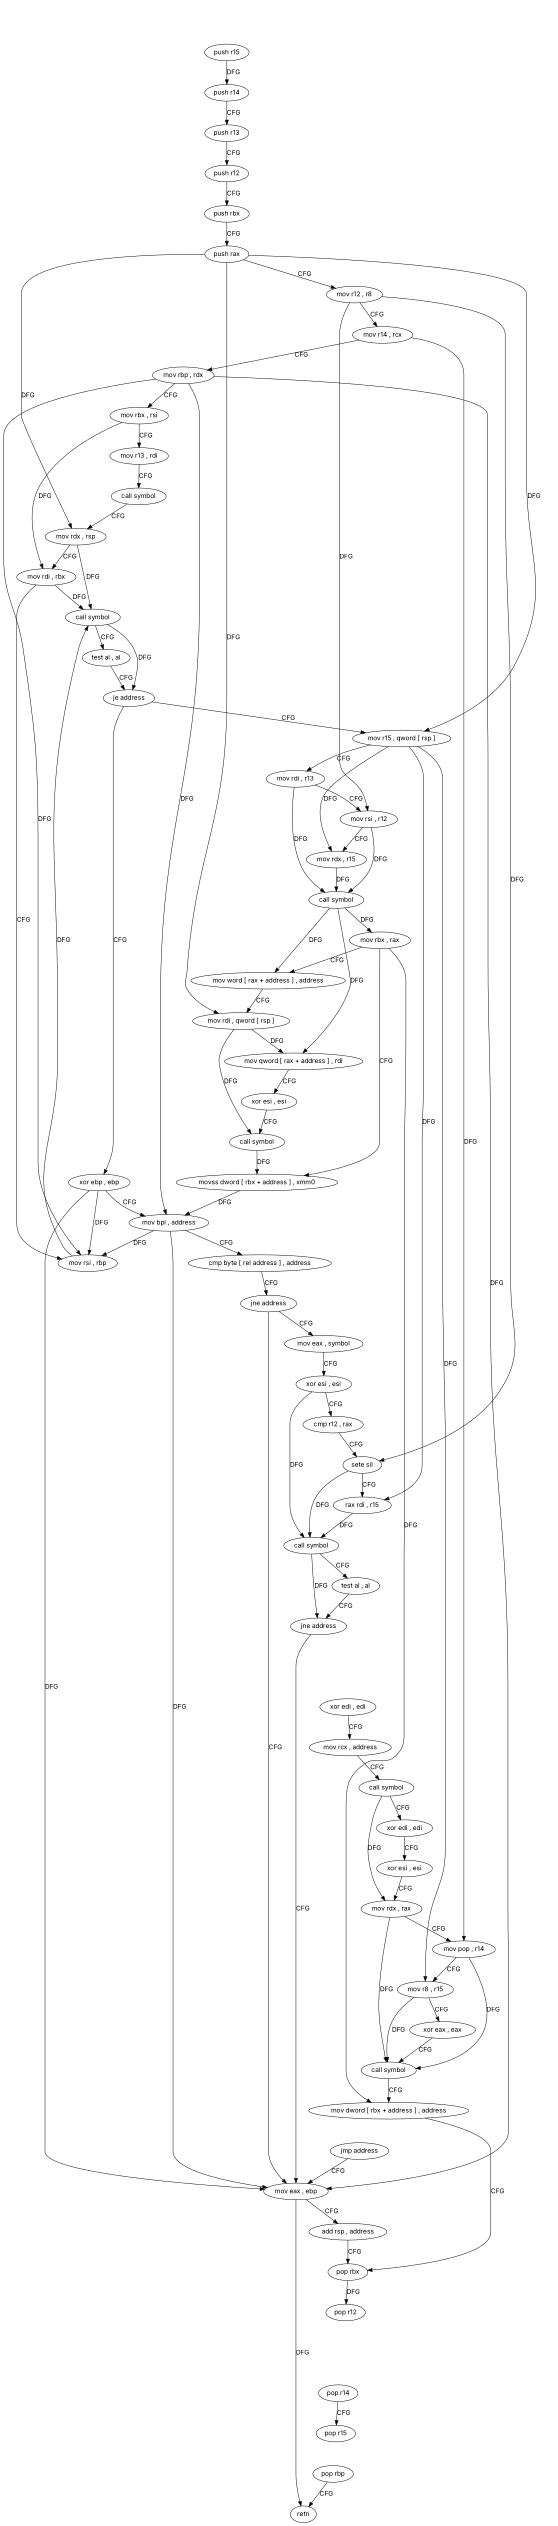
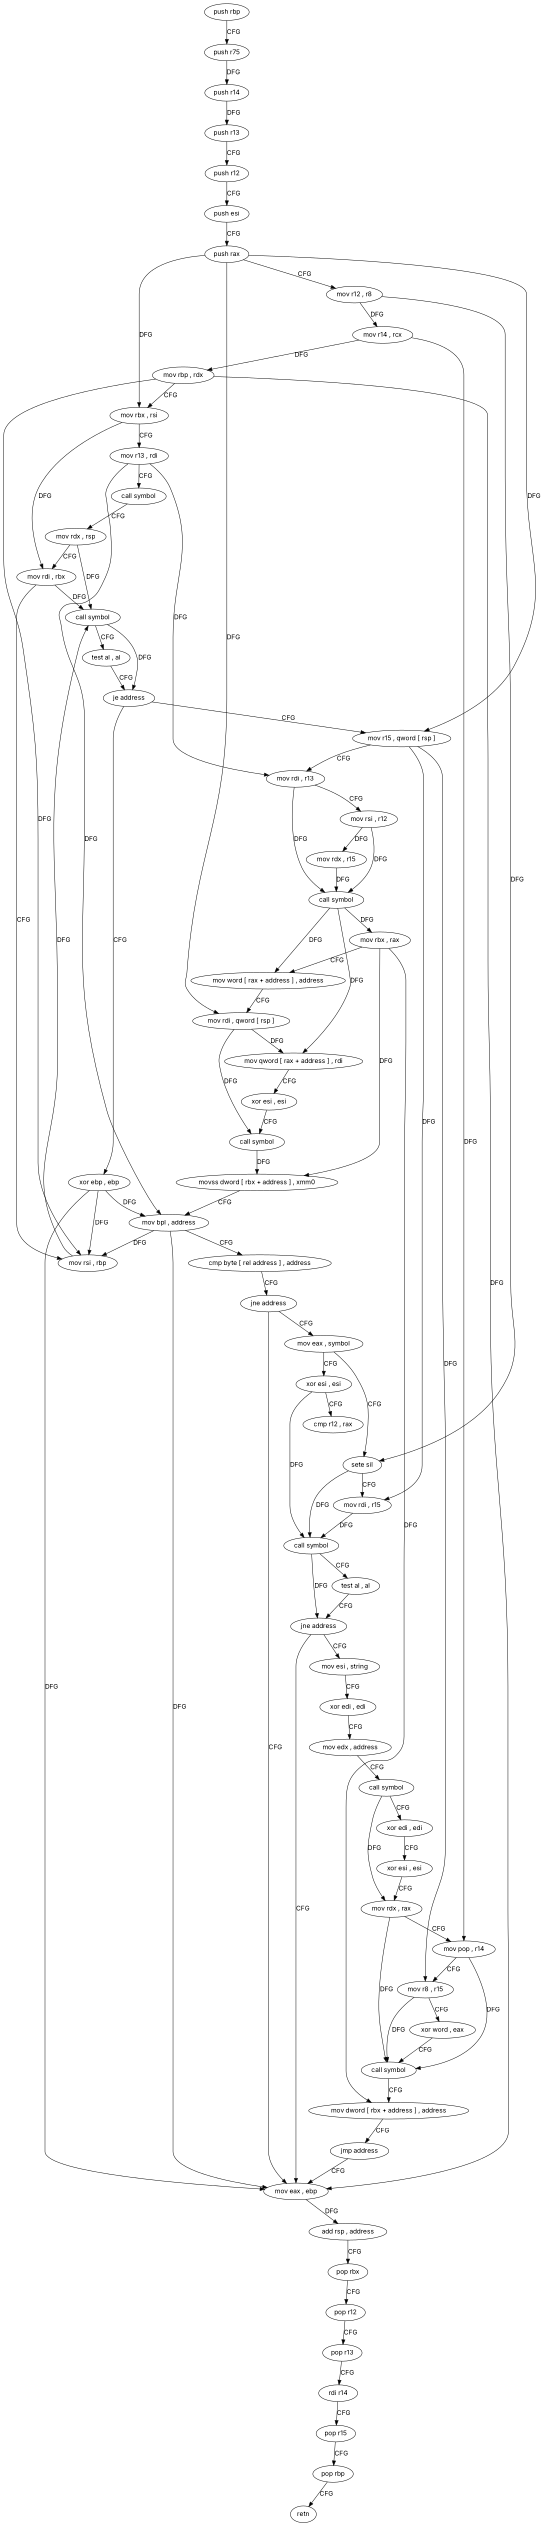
node "push rbp": added
node "push r15": label "push r15" -> "push r75"
edge "push r14" -> "push r13": label "CFG" -> "DFG"
node "push rbx": label "push rbx" -> "push esi"
edge "mov r12 , r8" -> "mov r14 , rcx": label "CFG" -> "DFG"
edge "push rax" -> "mov rdx , rsp": now "push rax" -> "mov rbx , rsi"
edge "mov r14 , rcx" -> "mov rbp , rdx": label "CFG" -> "DFG"
edge "mov r12 , r8" -> "mov rsi , r12": removed, label "DFG"
edge "mov r13 , rdi" -> "mov rdi , r13": added, label "DFG"
edge "mov r15 , qword [ rsp ]" -> "mov rdx , r15": removed, label "DFG"
edge "mov rbp , rdx" -> "mov bpl , address": now "mov r13 , rdi" -> "mov bpl , address"
edge "mov rsi , r12" -> "mov rdx , r15": label "CFG" -> "DFG"
edge "mov rbx , rax" -> "movss dword [ rbx + address ] , xmm0": label "CFG" -> "DFG"
edge "xor ebp , ebp" -> "mov bpl , address": label "CFG" -> "DFG"
edge "movss dword [ rbx + address ] , xmm0" -> "mov bpl , address": label "DFG" -> "CFG"
edge "cmp r12 , rax" -> "sete sil": now "mov eax , symbol" -> "sete sil"
node "rax rdi , r15": label "rax rdi , r15" -> "mov rdi , r15"
node "mov esi , string": added
node "mov rcx , address": label "mov rcx , address" -> "mov edx , address"
node "xor eax , eax": label "xor eax , eax" -> "xor word , eax"
edge "mov eax , ebp" -> "add rsp , address": label "CFG" -> "DFG"
edge "mov dword [ rbx + address ] , address" -> "pop rbx": now "mov dword [ rbx + address ] , address" -> "jmp address"
edge "pop rbx" -> "pop r12": label "DFG" -> "CFG"
edge "mov eax , ebp" -> "retn": removed, label "DFG"
node "pop r13": added
node "pop r14": label "pop r14" -> "rdi r14"
edge "pop r15" -> "pop rbp": added, label "CFG"
